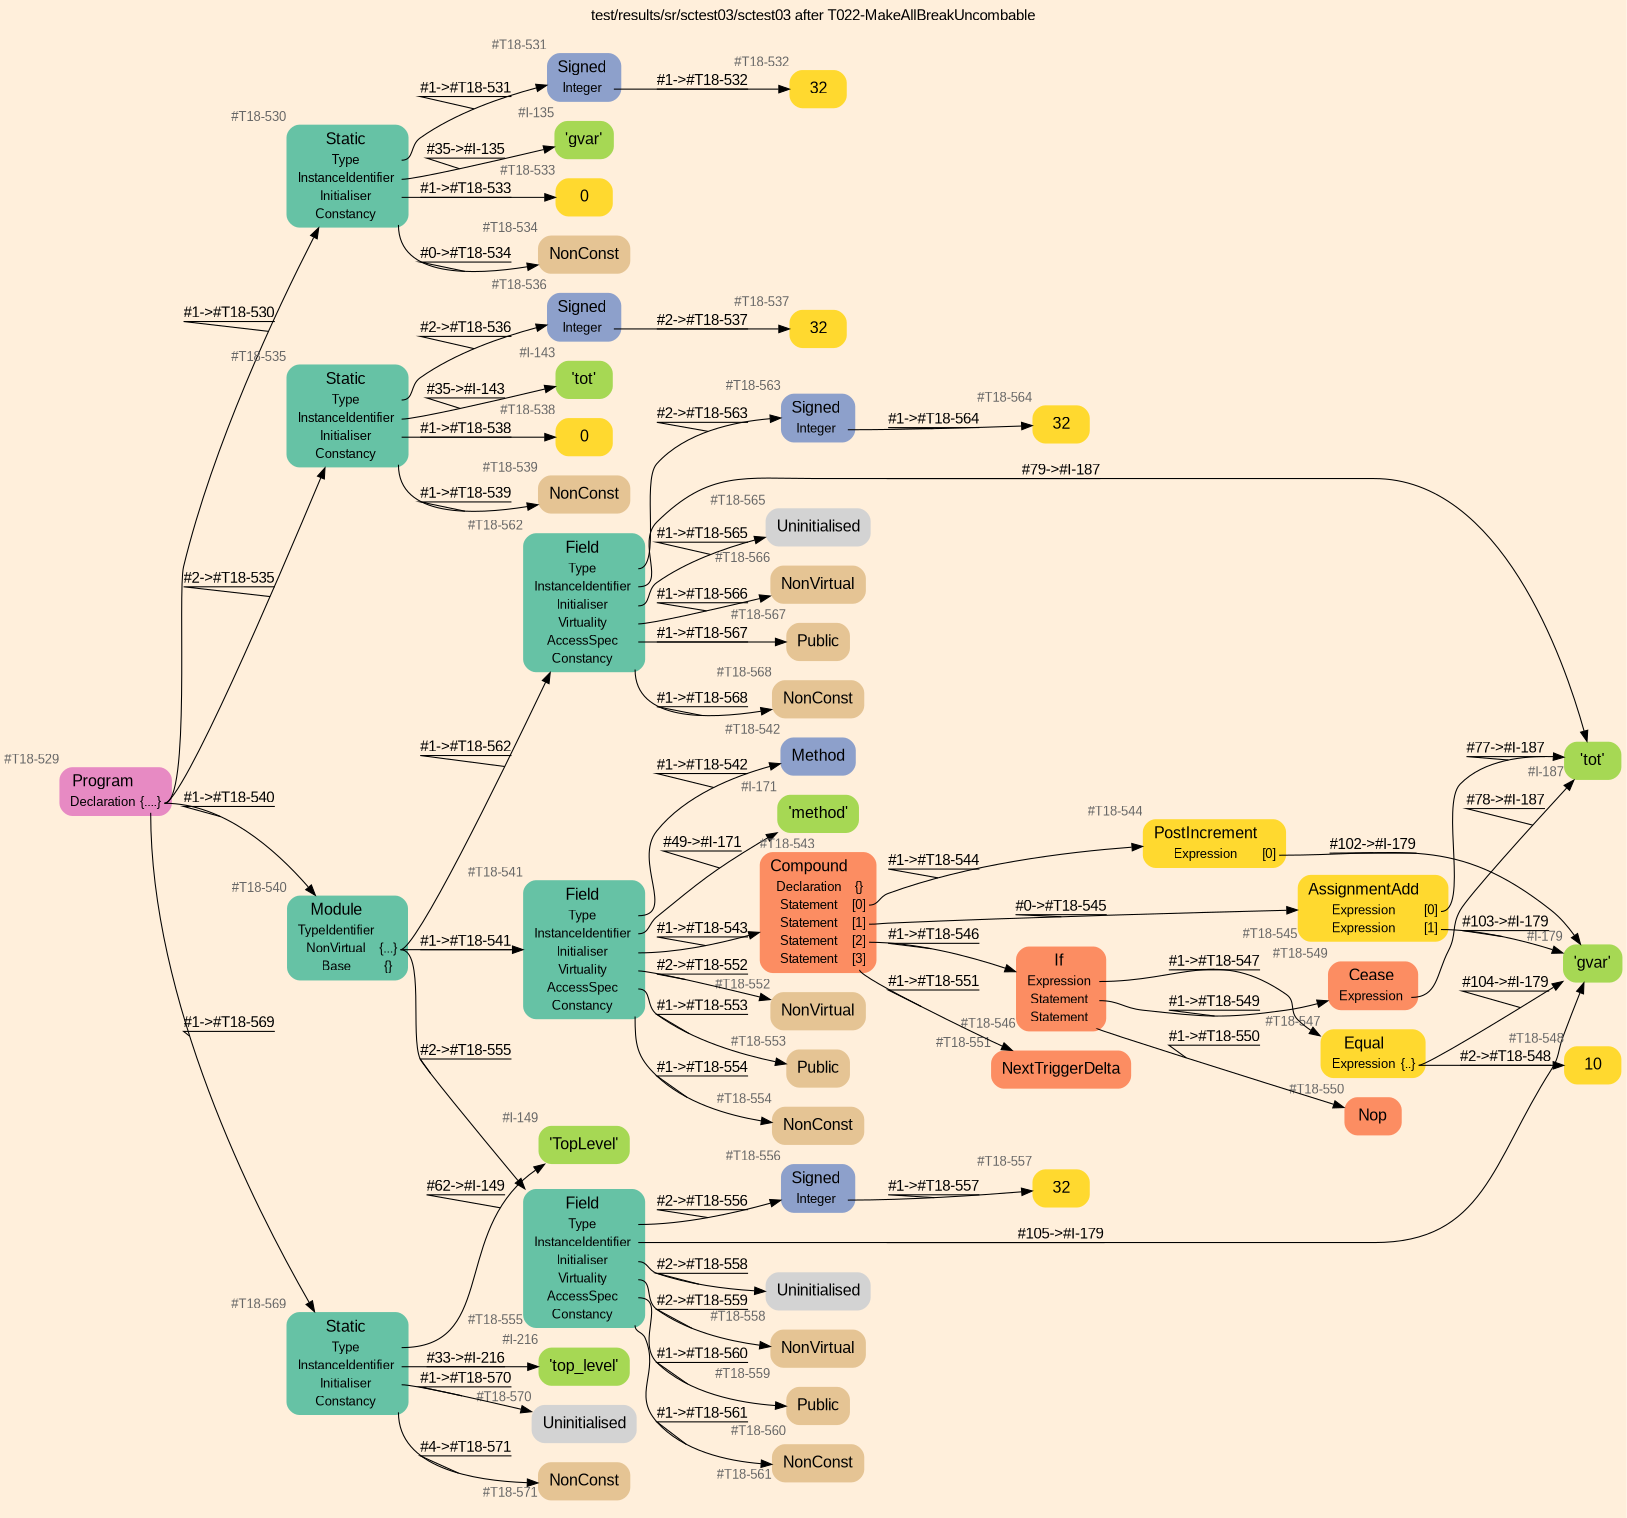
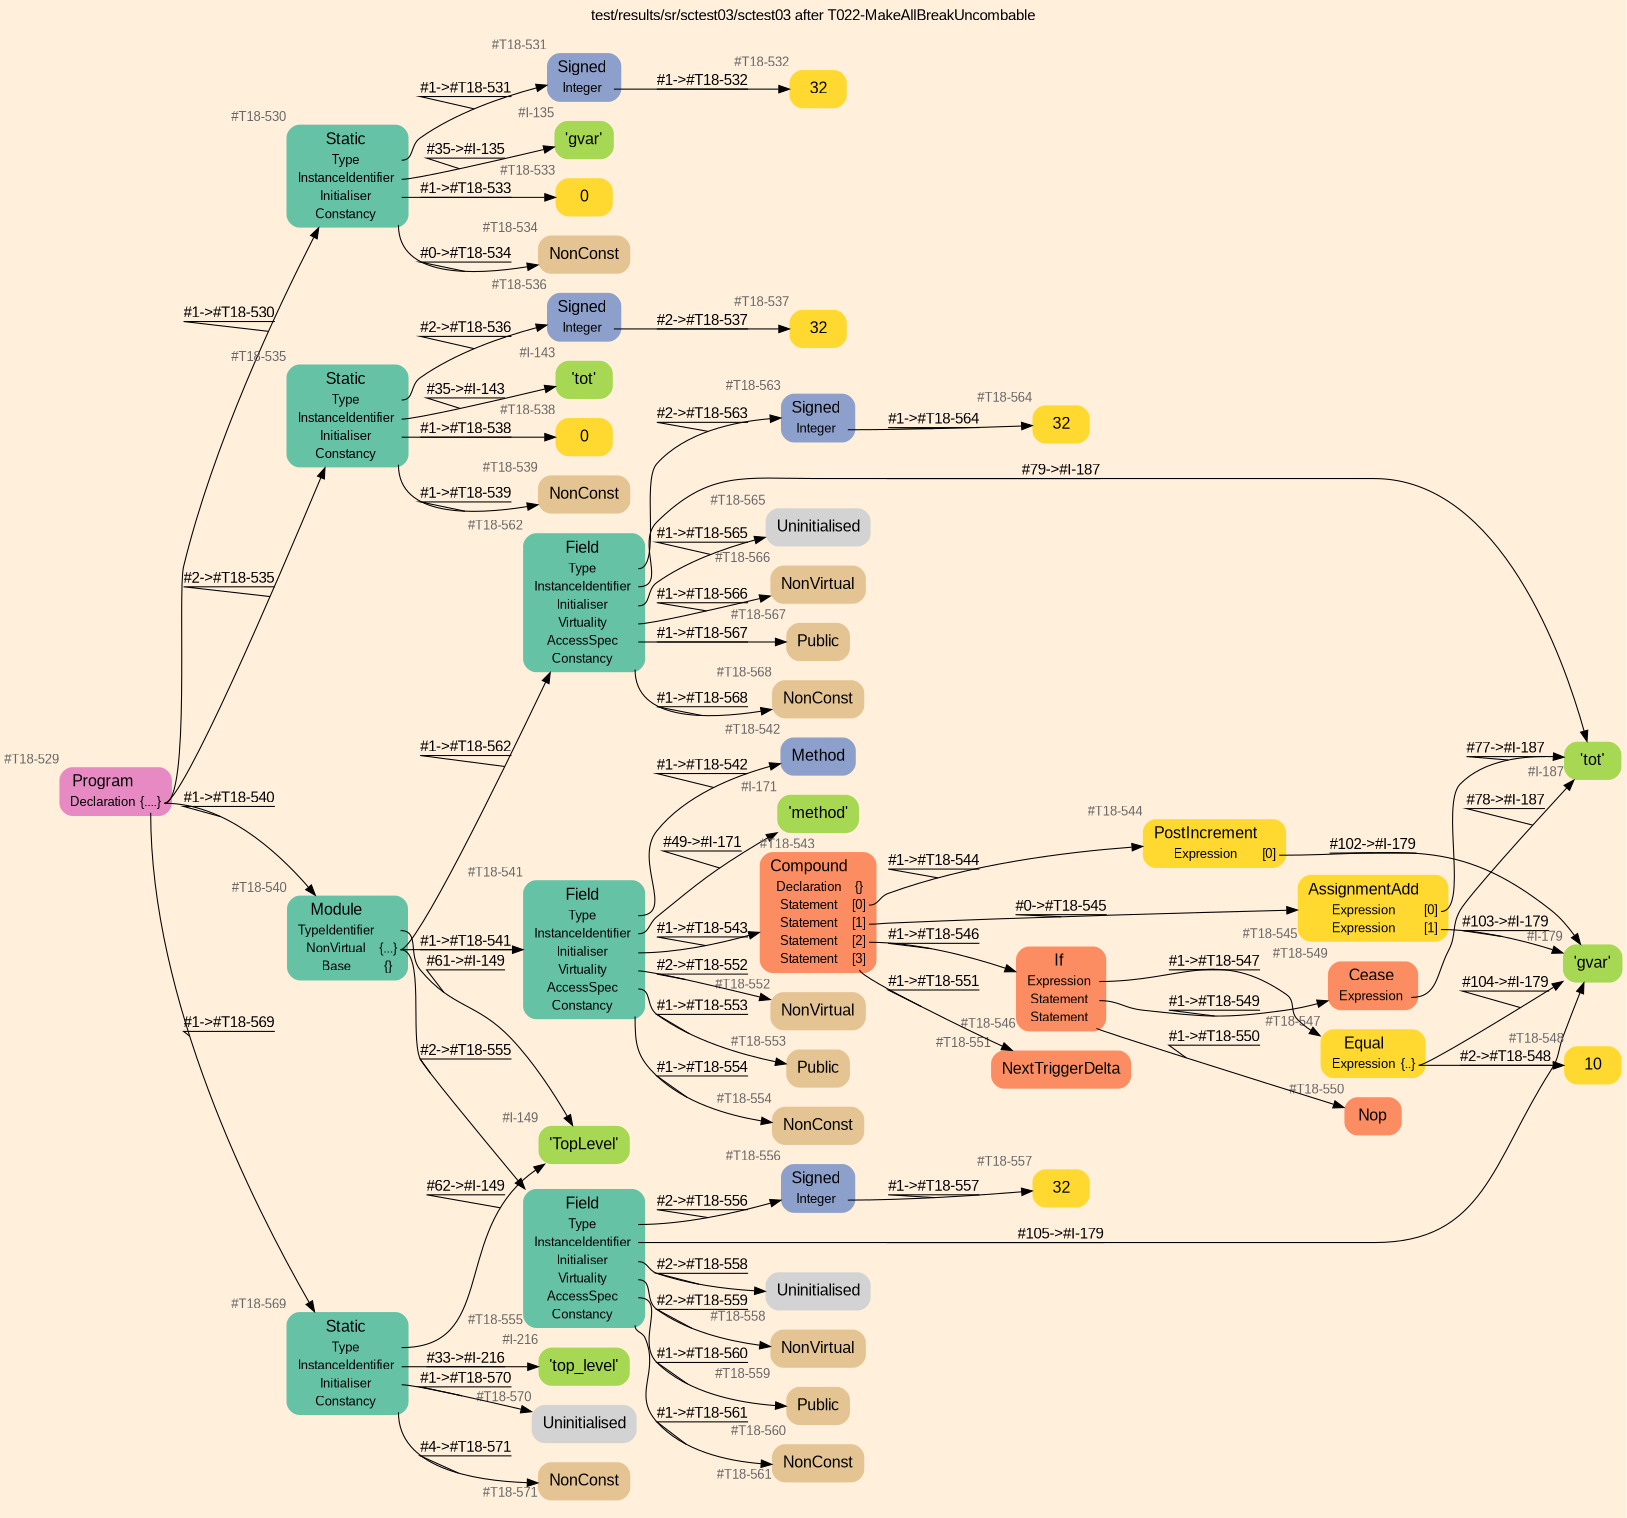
edge "Module" -> "'TopLevel'": added, label "#61->#I-149"
